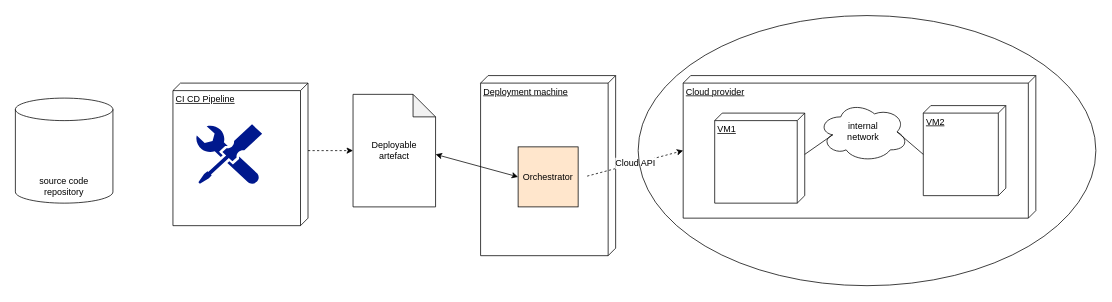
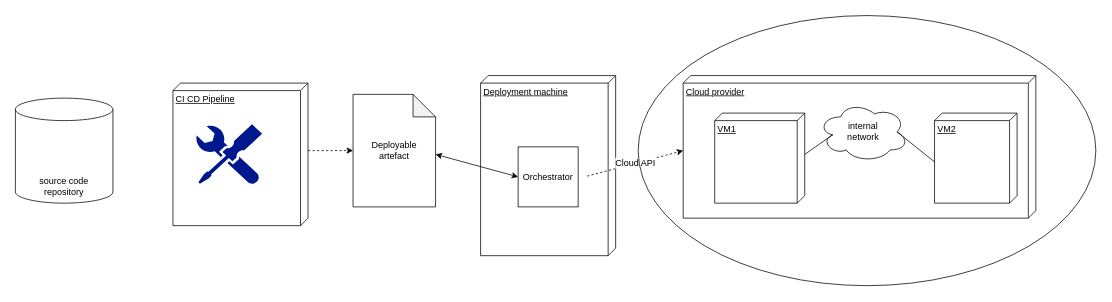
node "VM2": moved (964, 150) -> (975, 158)
node "Orchestrator": fillcolor #ffe6cc -> #ffffff
